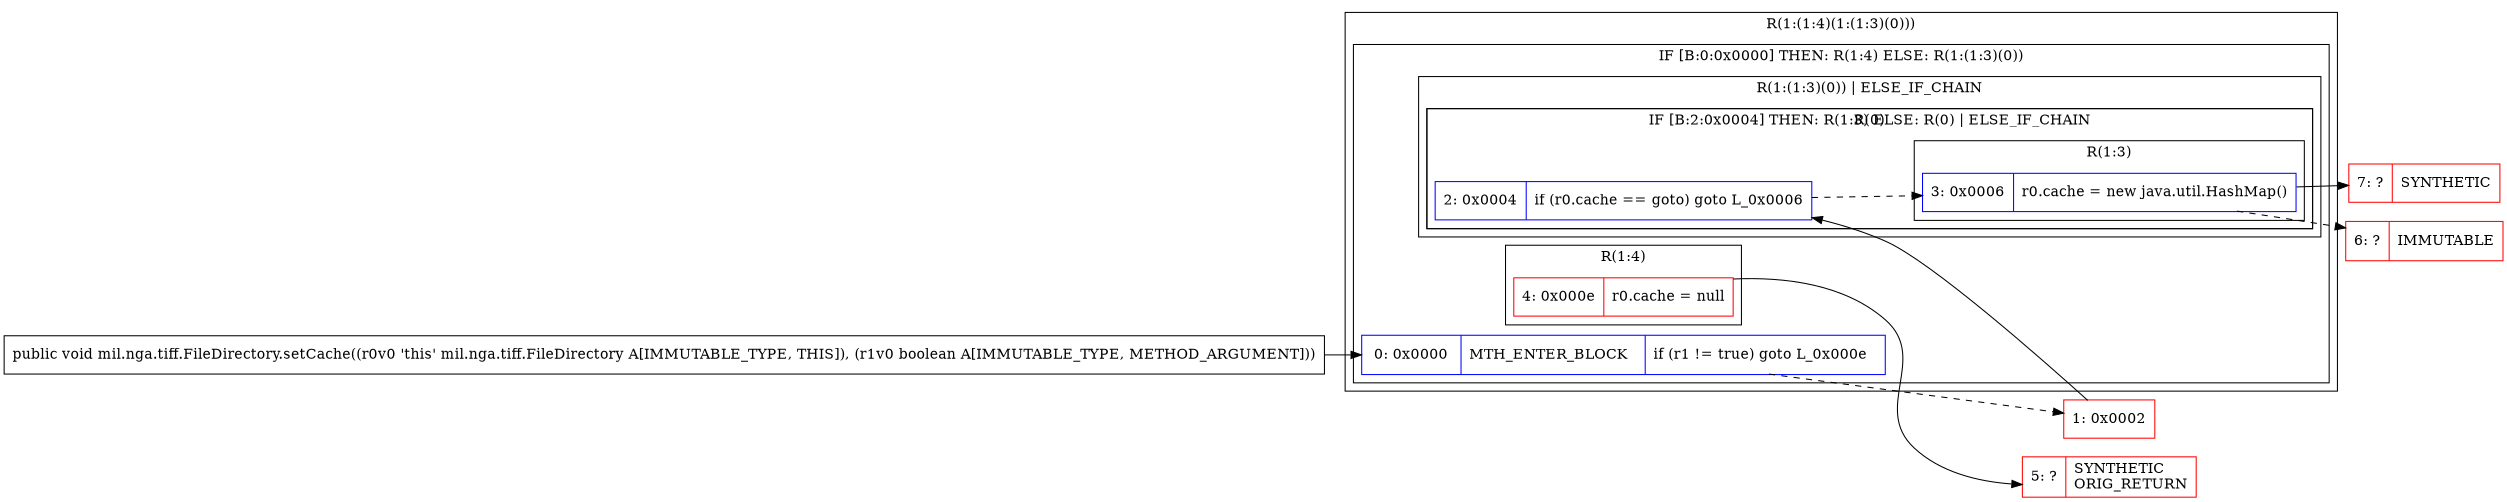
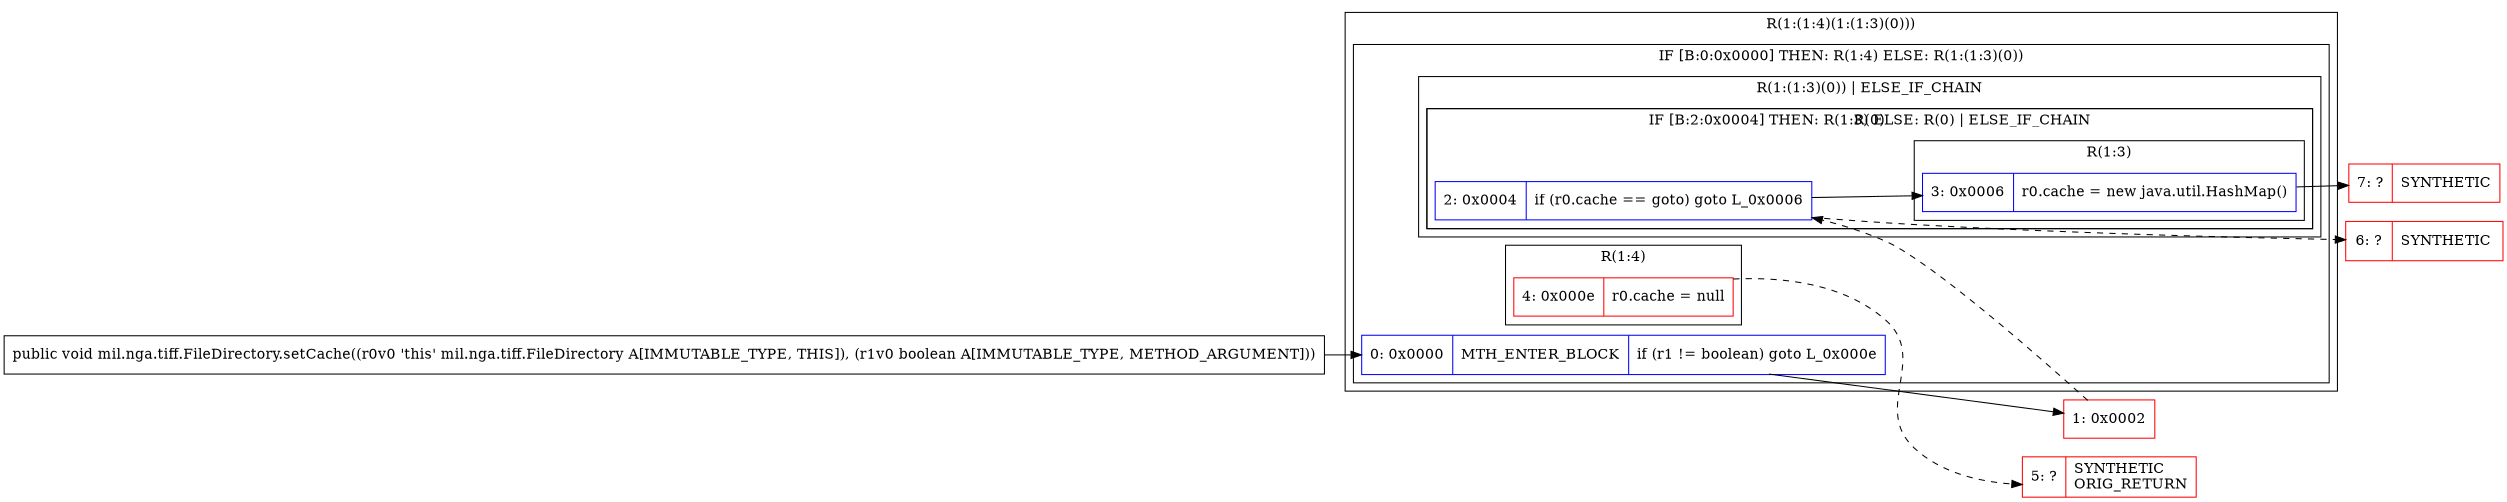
edge "2: 0x0004" -> "3: 0x0006": style dashed -> solid
edge "3: 0x0006" -> "6: ?": now "2: 0x0004" -> "6: ?"
node "6: ?": text "IMMUTABLE" -> "SYNTHETIC"
edge "1: 0x0002" -> "2: 0x0004": style solid -> dashed
node "0: 0x0000": text "if (r1 != true) goto L_0x000e" -> "if (r1 != boolean) goto L_0x000e"
edge "4: 0x000e" -> "5: ?": style solid -> dashed
edge "0: 0x0000" -> "1: 0x0002": style dashed -> solid
